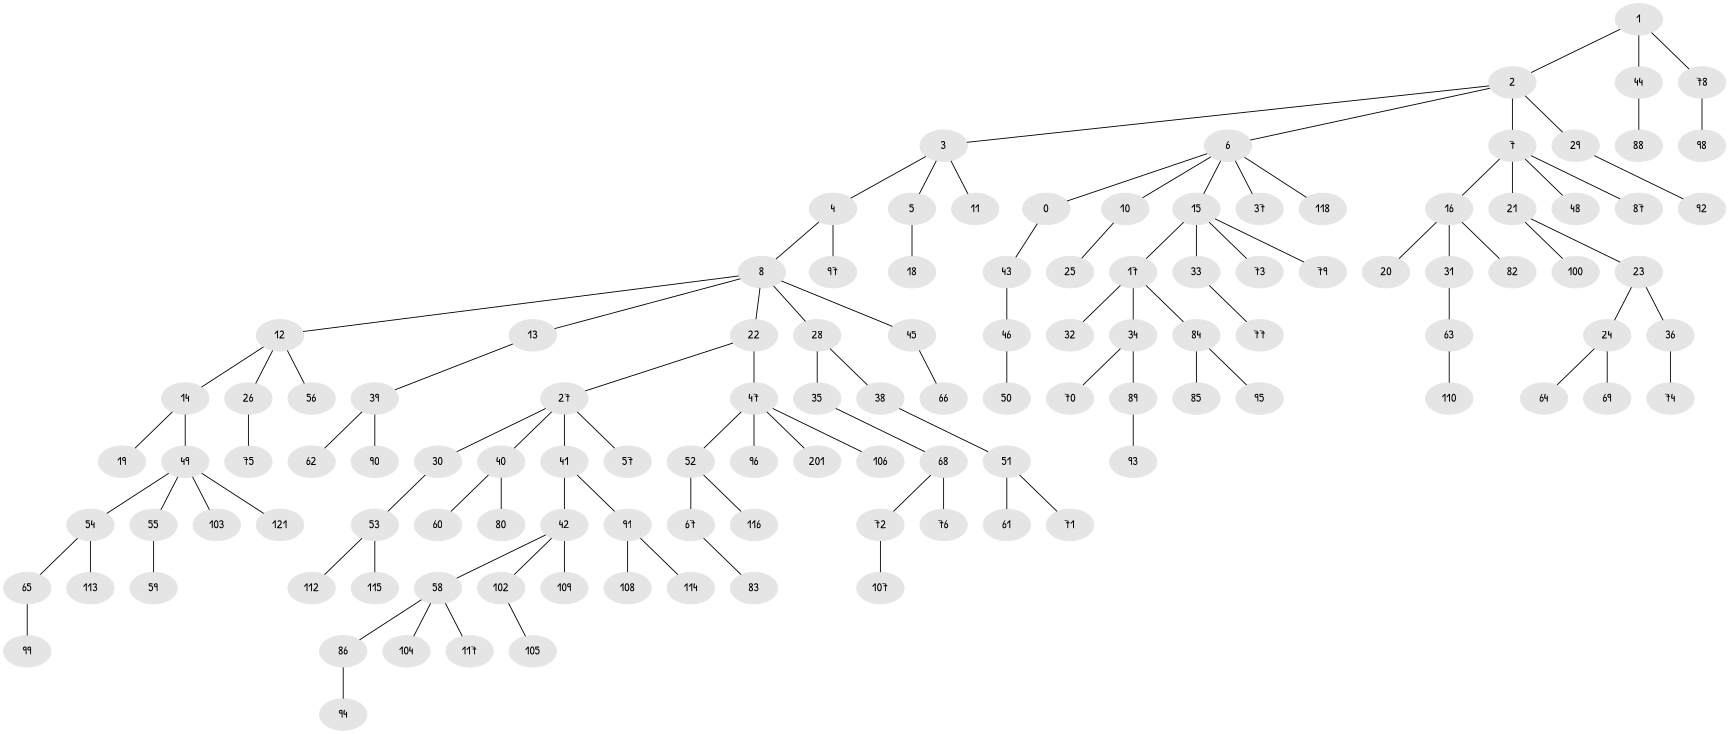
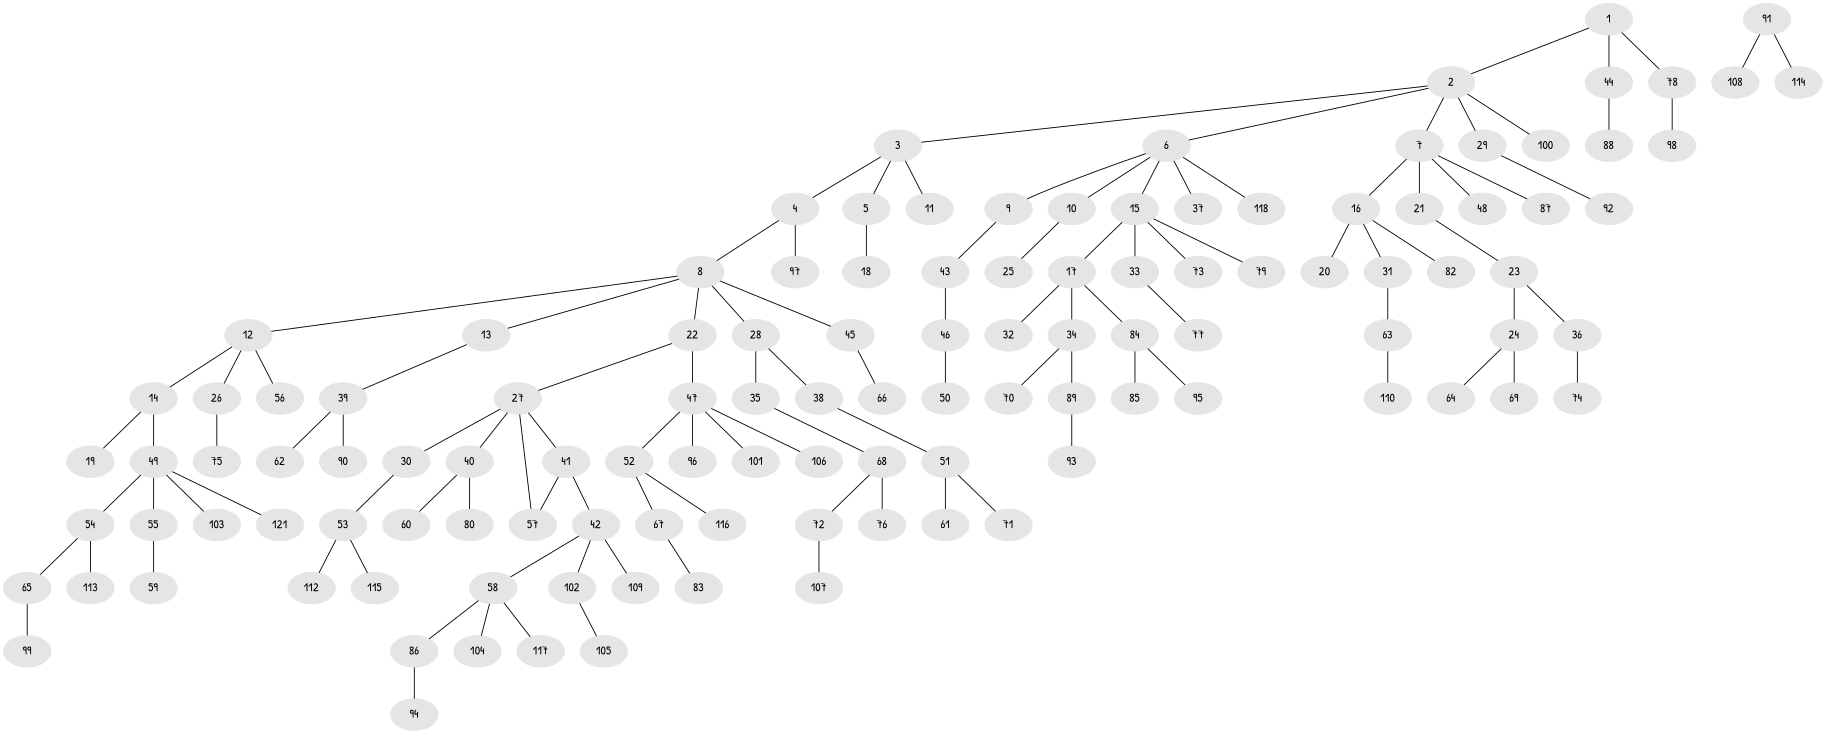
node "0": label "0" -> "9"
edge "21" -- "100": now "2" -- "100"
node "201": label "201" -> "101"
edge "41" -- "91": now "41" -- "57"
